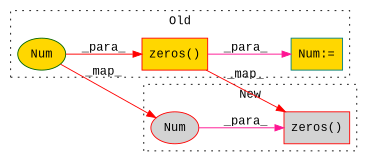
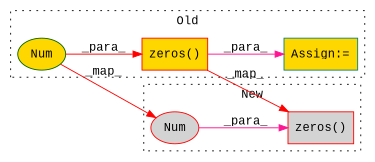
node "Num:=": label "Num:=" -> "Assign:="
